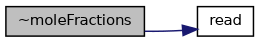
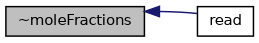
edge "~moleFractions" -> "read": reversed
